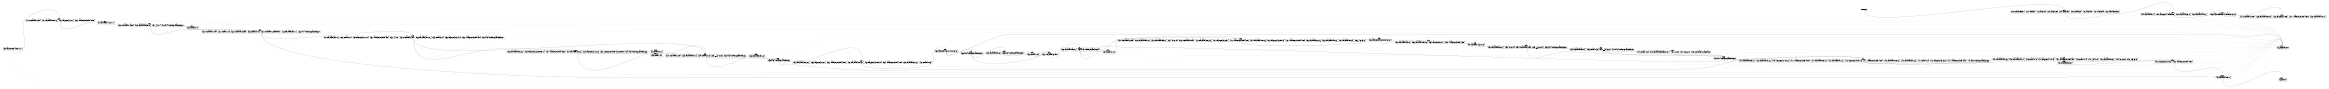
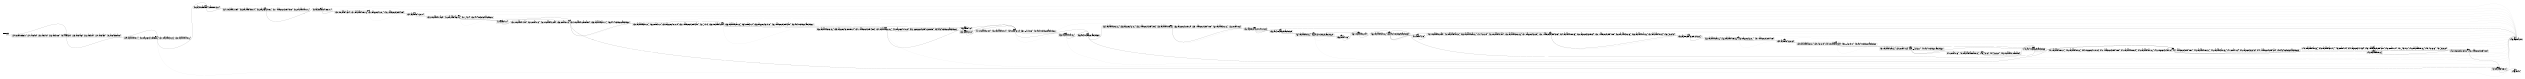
edge "24304: write-variable[v2,'tween']*" -> "24309: call-rfxnum.exec [v9,'exec',v10,v7]": added
